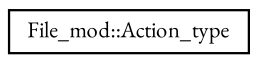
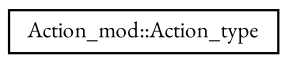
node "File_mod::Action_type": label "File_mod::Action_type" -> "Action_mod::Action_type"
